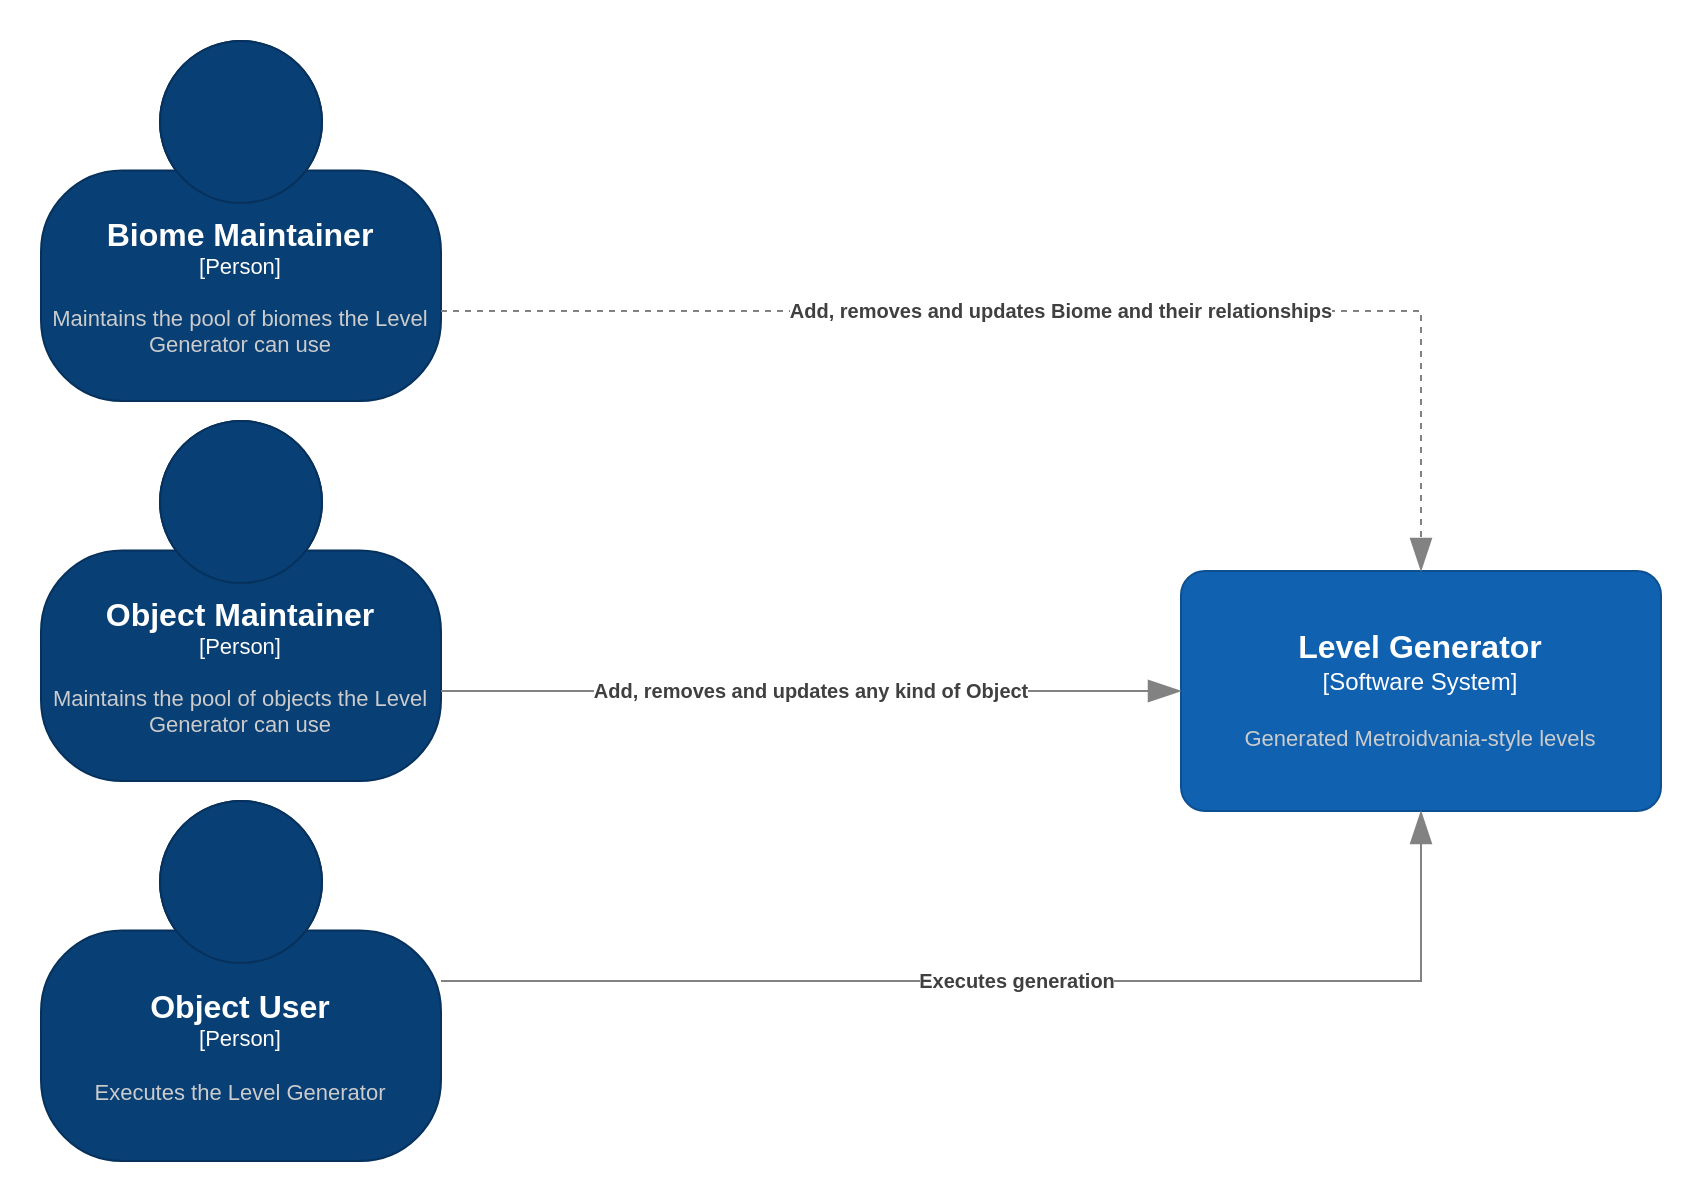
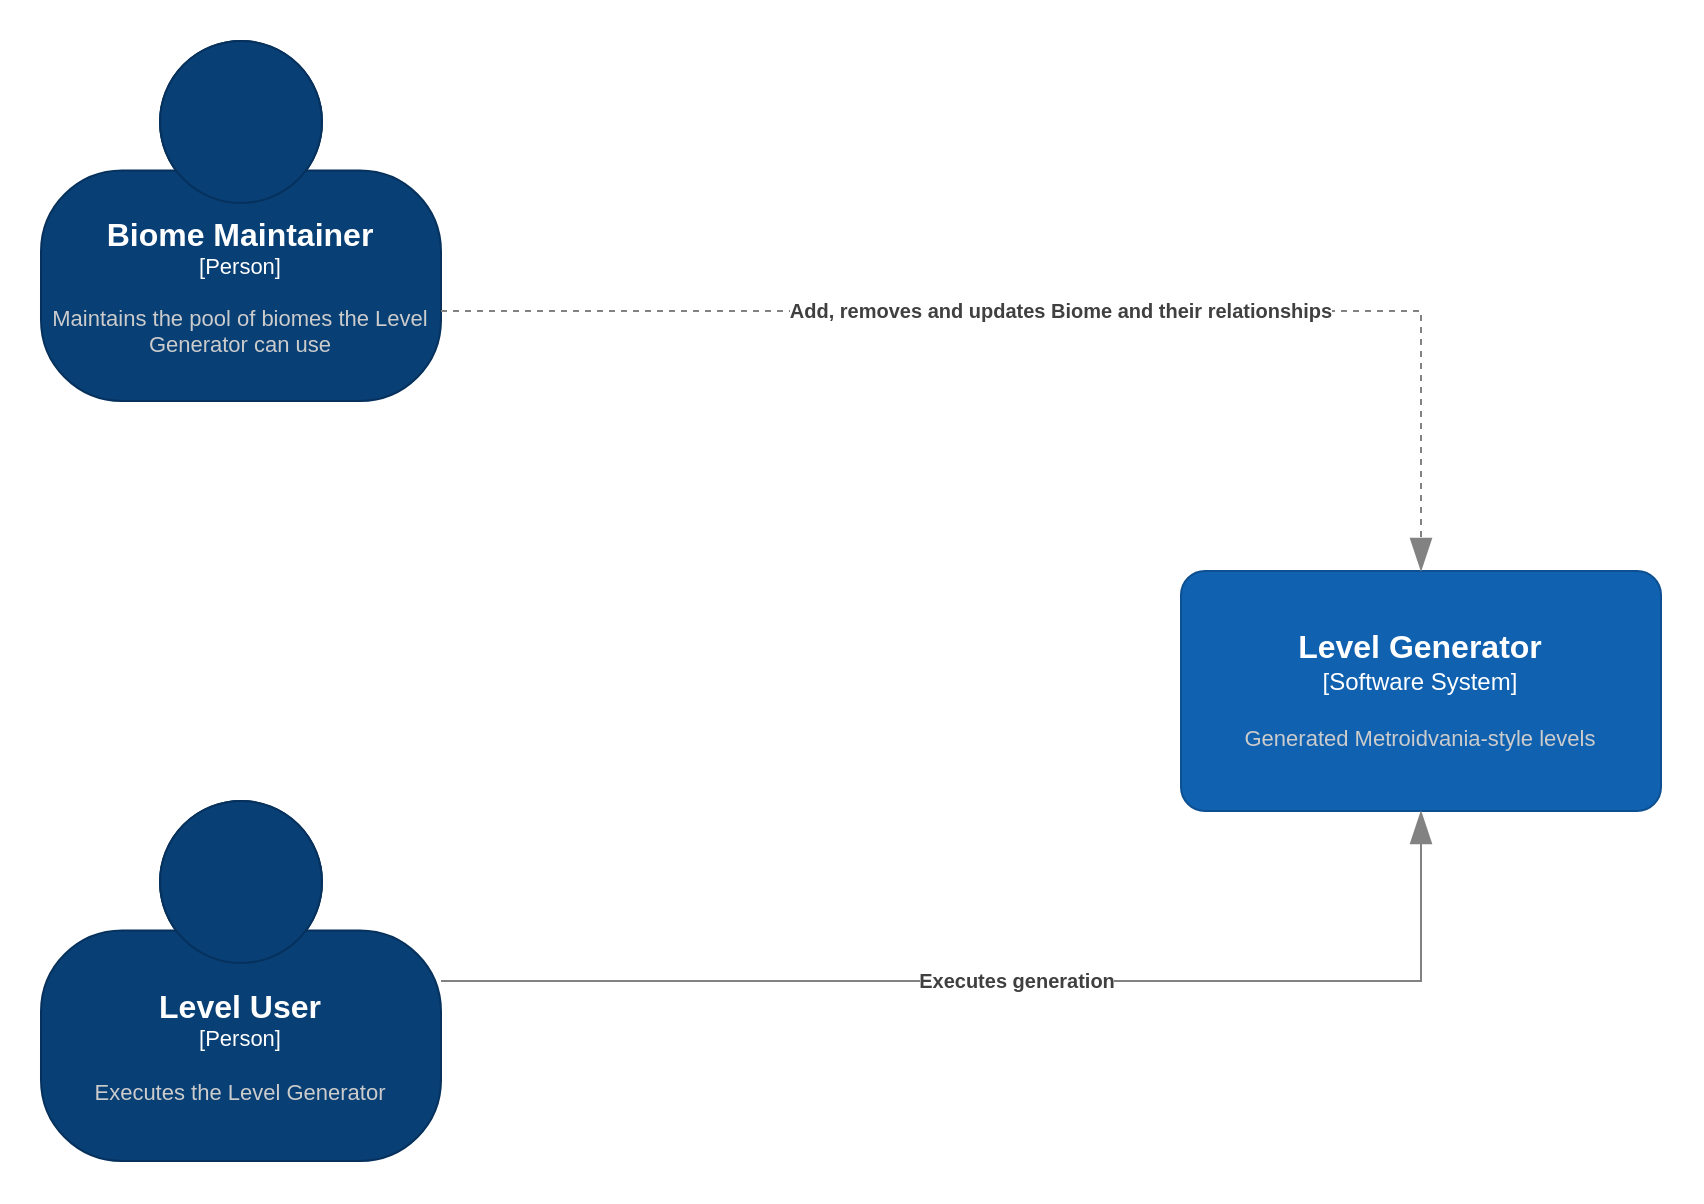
node "Object Maintainer [Person] Maintains the pool of objects the Level Generator can use": removed
edge "Object Maintainer [Person] Maintains the pool of objects the Level Generator can use" -> "Level Generator [Software System] Generated Metroidvania-style levels": removed, label "Add, removes and updates any kind of Object"
node "Object User [Person] Executes the Level Generator": label "Object User [Person] Executes the Level Generator" -> "Level User [Person] Executes the Level Generator"
